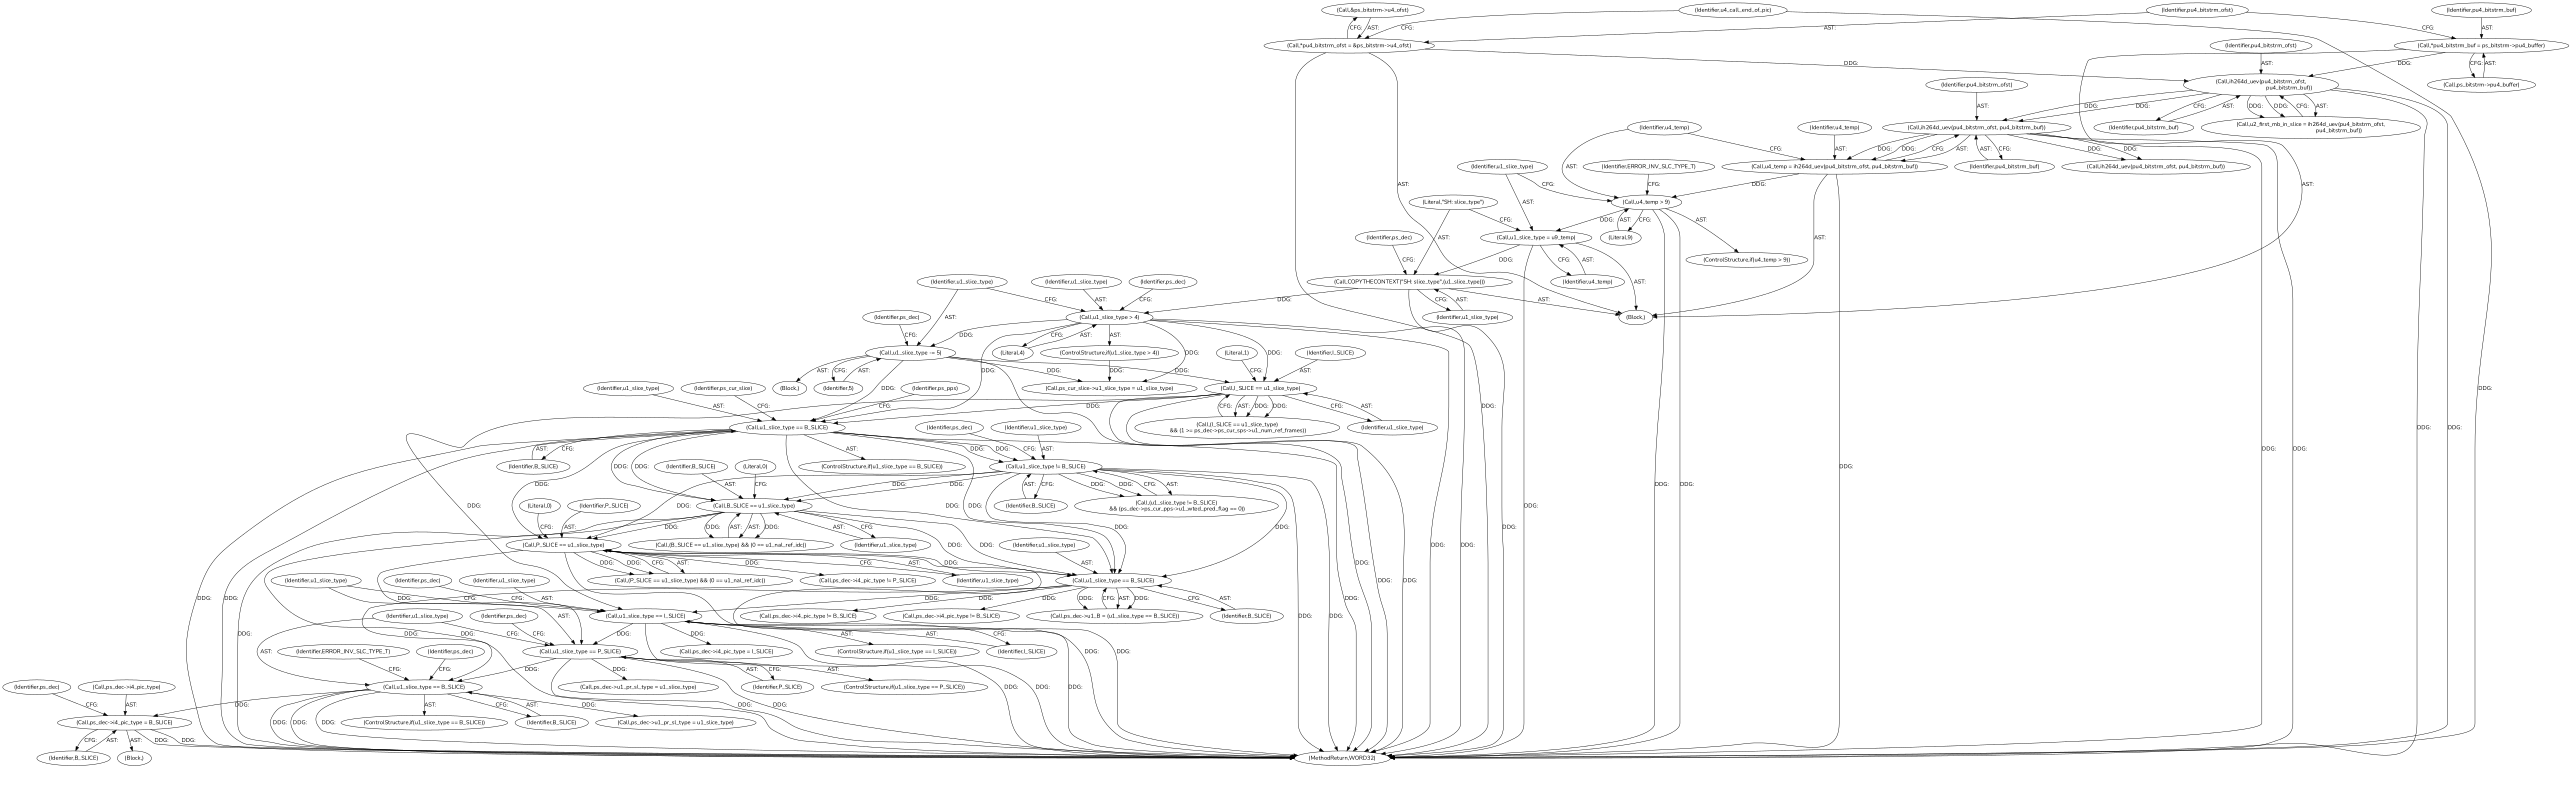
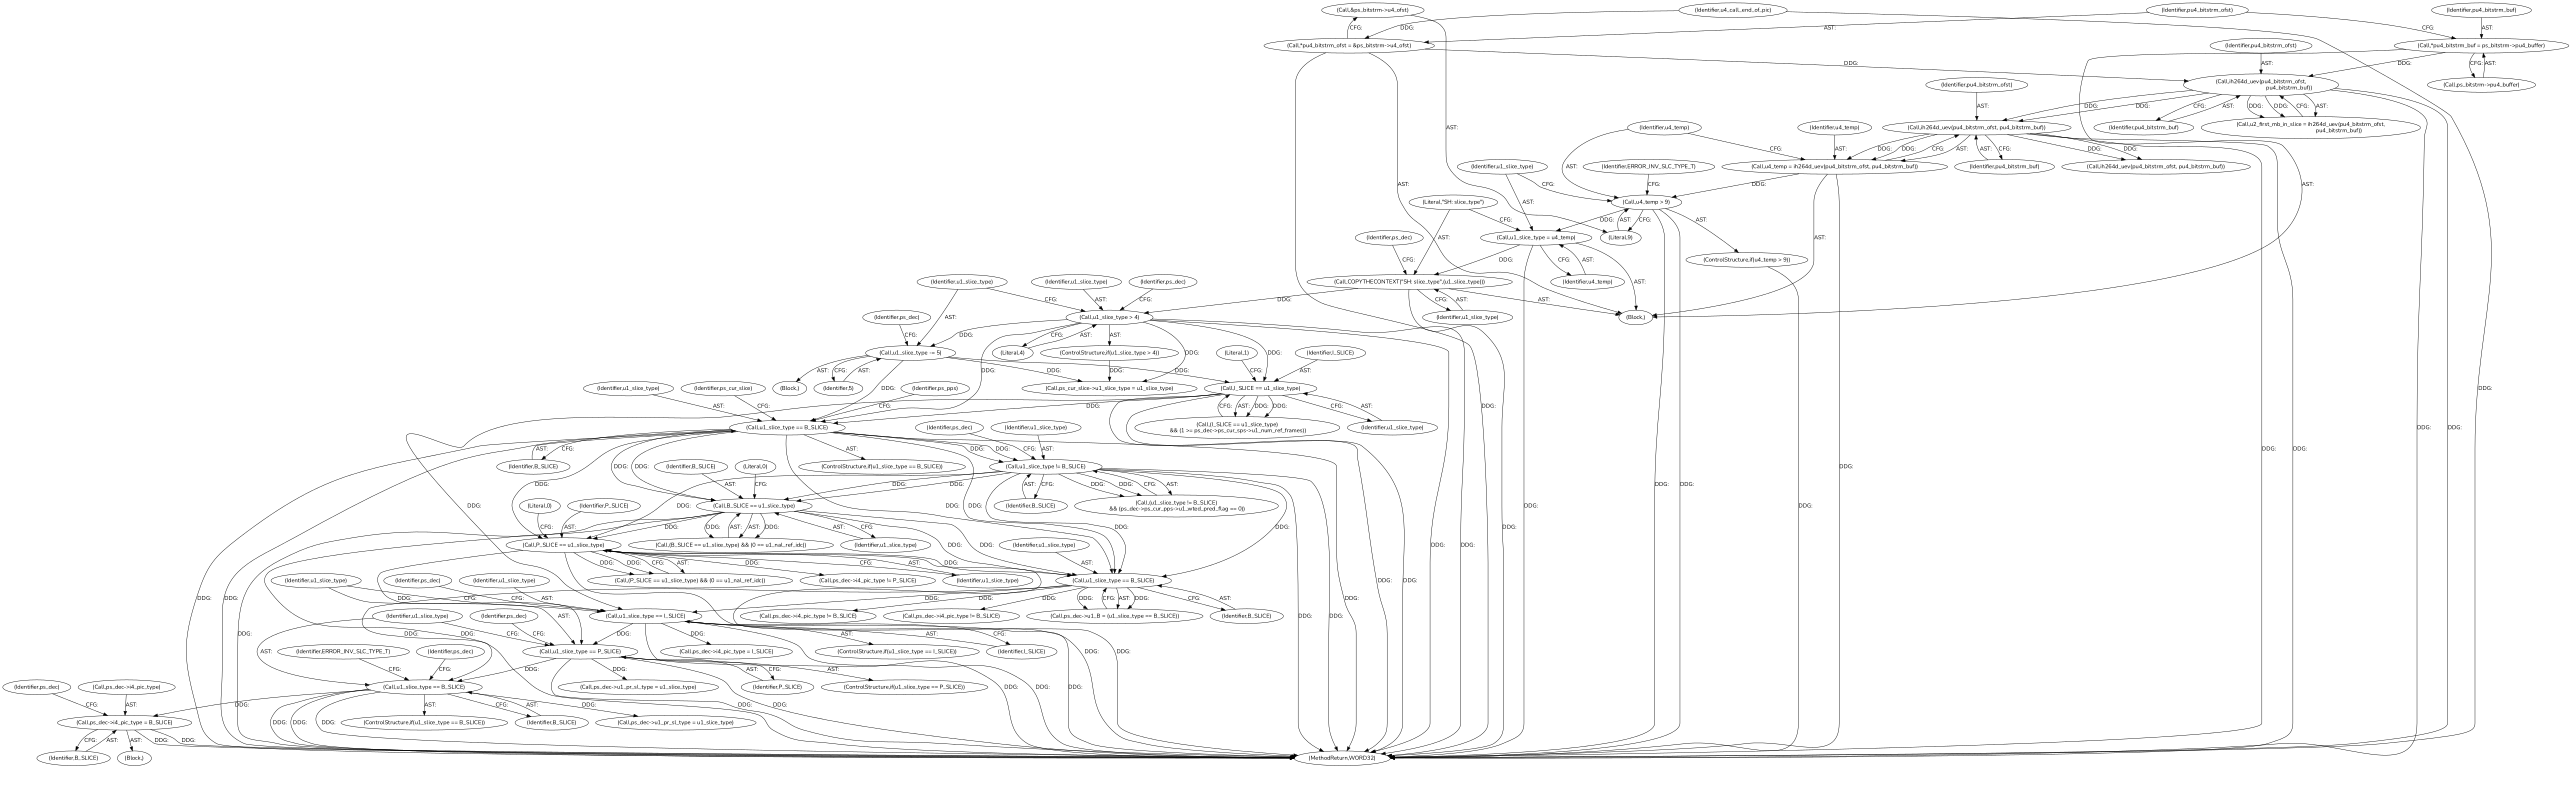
edge "(Call,&ps_bitstrm->u4_ofst)" -> "(Call,*pu4_bitstrm_ofst = &ps_bitstrm->u4_ofst)": now "(Call,&ps_bitstrm->u4_ofst)" -> "(Literal,9)"
edge "(Identifier,u4_call_end_of_pic)" -> "(Call,*pu4_bitstrm_ofst = &ps_bitstrm->u4_ofst)": label "CFG: " -> "DDG: "
node "(Call,u1_slice_type = u9_temp)": label "(Call,u1_slice_type = u9_temp)" -> "(Call,u1_slice_type = u4_temp)"
edge "(Call,u1_slice_type -= 5)" -> "(MethodReturn,WORD32)": now "(ControlStructure,if(u4_temp > 9))" -> "(MethodReturn,WORD32)"
